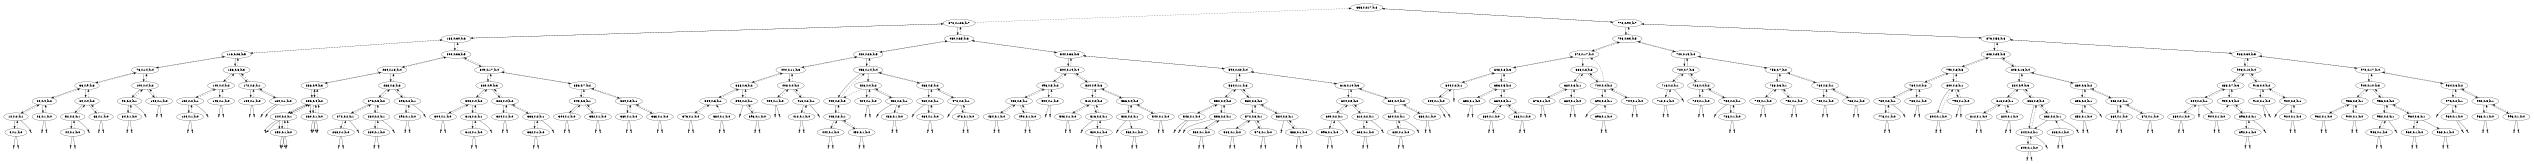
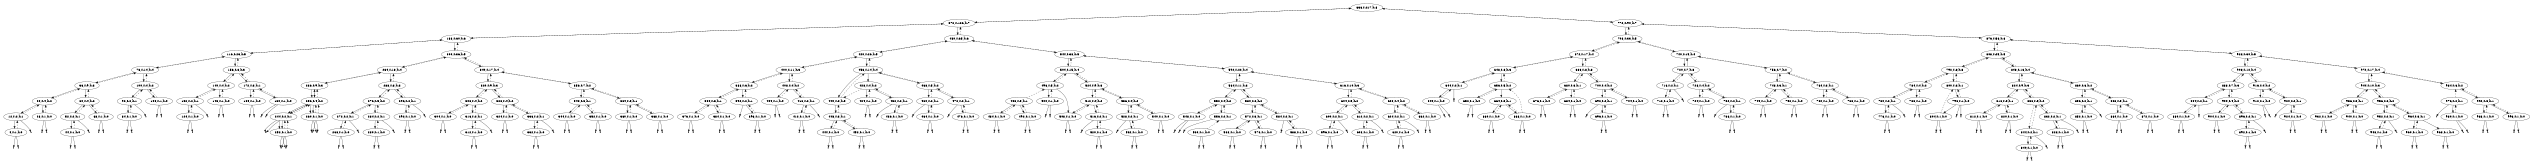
edge "636,s:217,h:8" -> "372,s:126,h:7": added
edge "188,s:60,h:6" -> "116,s:23,h:5": style dashed -> solid
edge "700,s:4,h:2" -> "672,s:17,h:4": now "688,s:8,h:3" -> "672,s:17,h:4"
node "504,s:14,h:4": label "504,s:14,h:4" -> "504,s:15,h:4"
node "738,s:3,h:1": label "738,s:3,h:1" -> "748,s:3,h:1"
edge "984,s:6,h:2" -> "976,s:2,h:1": removed
edge "496,s:5,h:2" -> "488,s:3,h:1": now "496,s:5,h:2" -> "508,s:1,h:0"
edge "916,s:4,h:2" -> "920,s:2,h:1": style dashed -> solid
edge "664,s:3,h:1" -> "656,s:5,h:2": now "668,s:1,h:0" -> "656,s:5,h:2"
edge "800,s:3,h:1" -> "804,s:1,h:0": now "796,s:1,h:0" -> "804,s:1,h:0"
edge "380,s:3,h:1" -> "384,s:1,h:0": added
edge "692,s:2,h:1" -> "696,s:1,h:0": added
edge "884,s:2,h:1" -> "904,s:1,h:0": now "900,s:4,h:2" -> "904,s:1,h:0"
edge "624,s:2,h:1" -> "628,s:4,h:2": added
edge "836,s:5,h:2" -> "844,s:2,h:1": style solid -> dashed
edge "556,s:2,h:1" -> "560,s:1,h:0": removed
edge "832,s:2,h:1" -> "844,s:2,h:1": now "832,s:2,h:1" -> "828,s:1,h:0"
edge "532,s:1,h:0" -> "528,s:2,h:1": added
